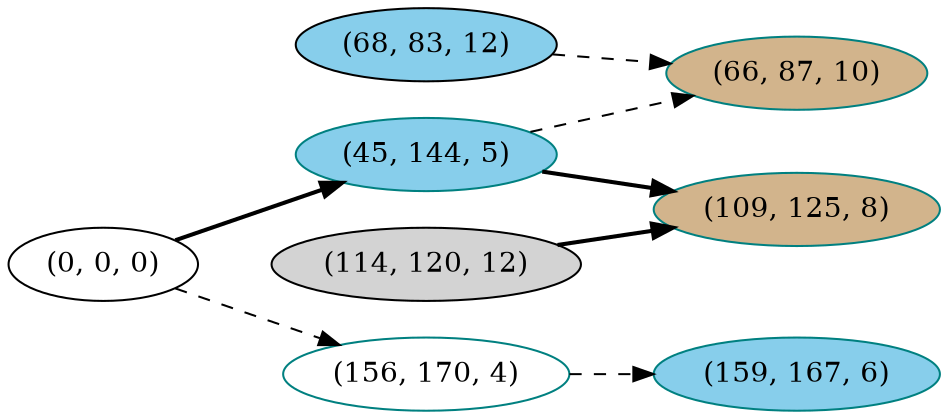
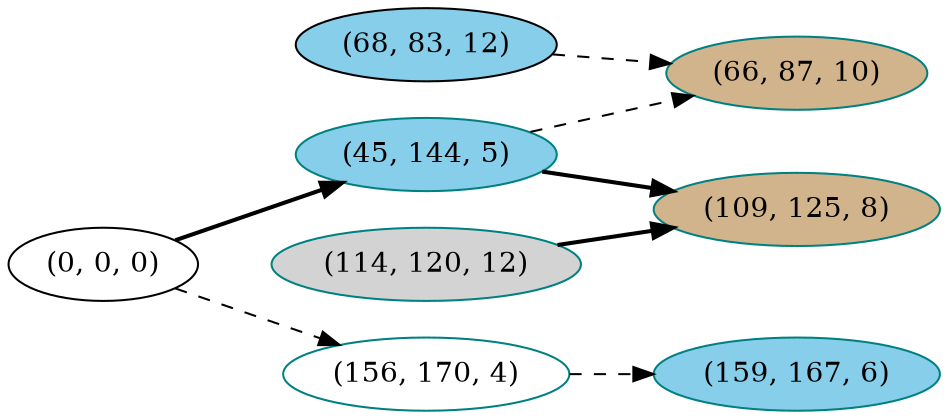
node "(114, 120, 12)": color black -> teal
